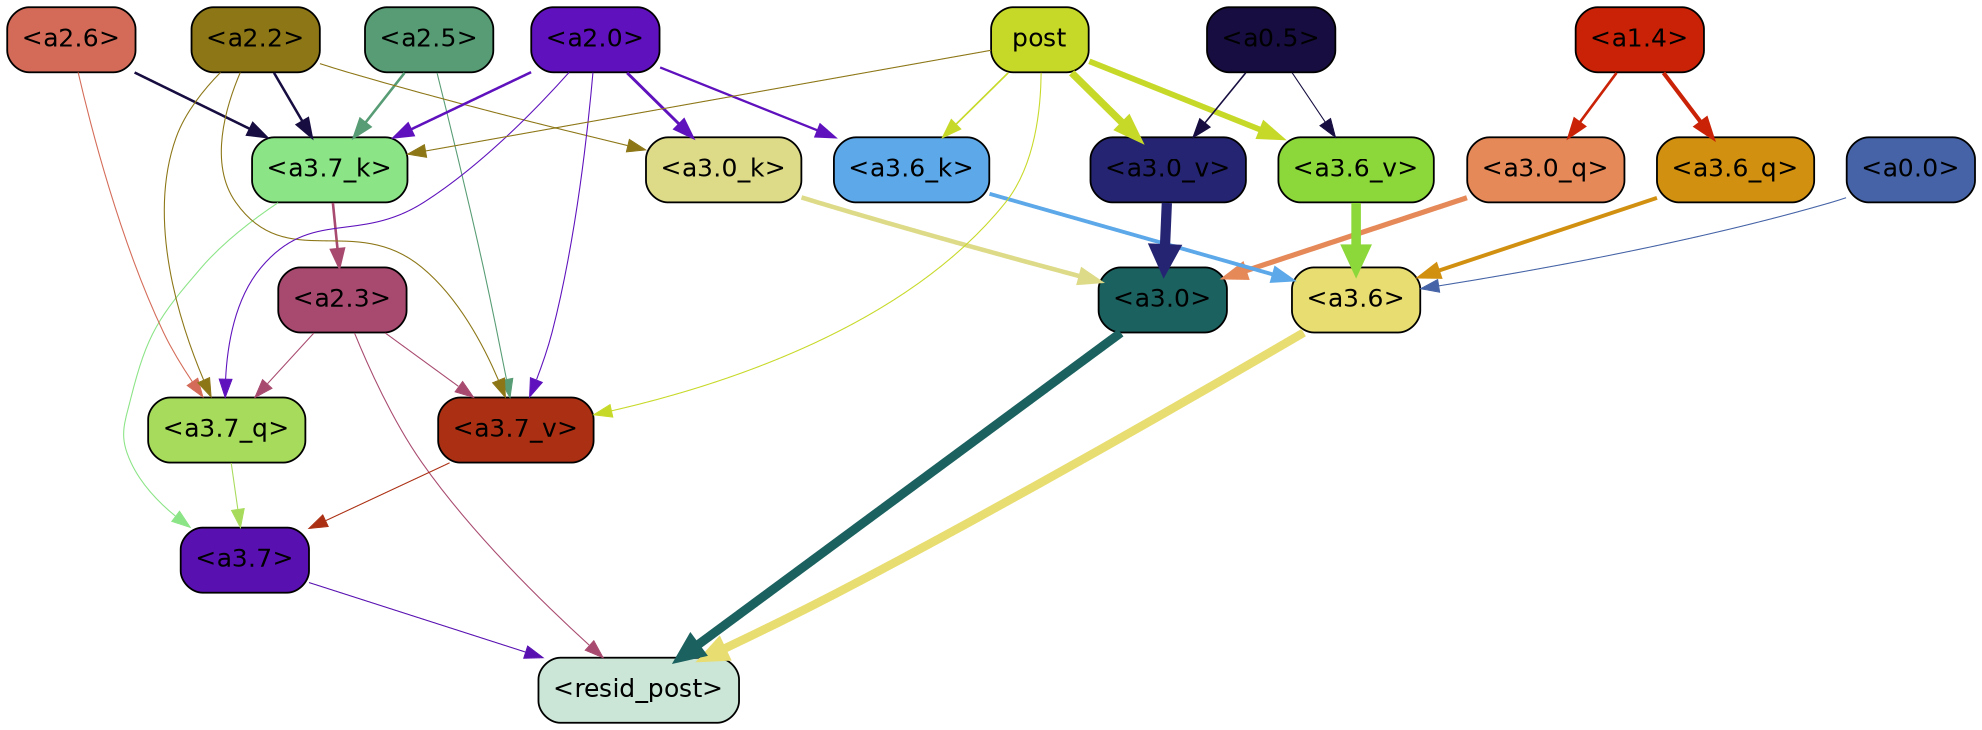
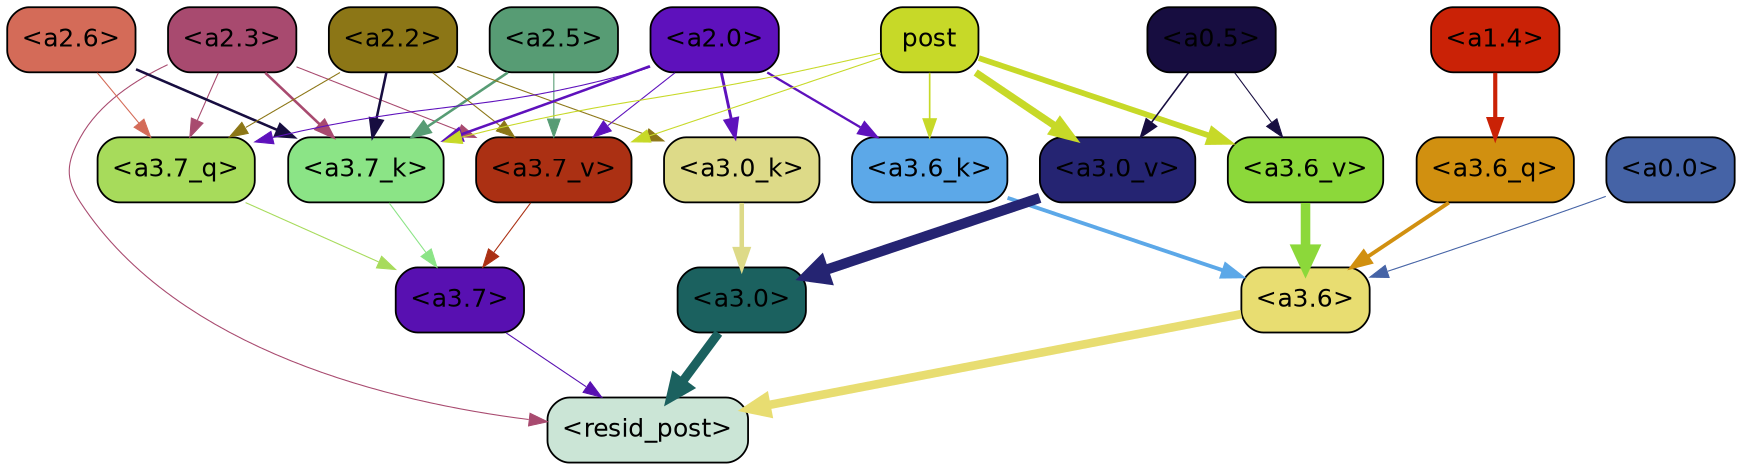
edge "post" -> "<a3.7_k>": color #8c7616 -> #c7d928
node "<a3.0_q>": removed
edge "<a3.7_k>" -> "<a2.3>": reversed
